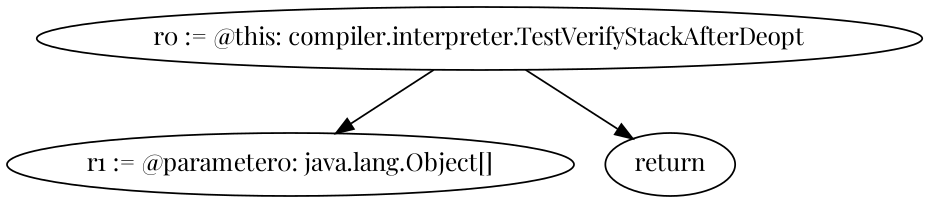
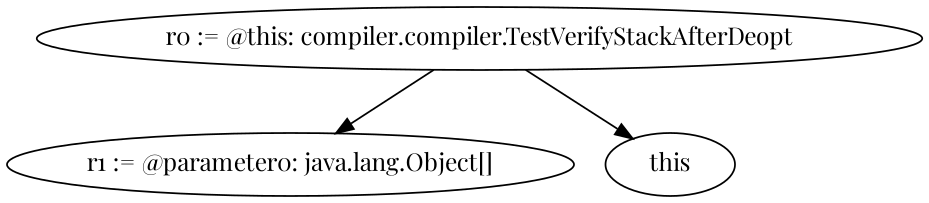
node "r0 := @this: compiler.interpreter.TestVerifyStackAfterDeopt": label "r0 := @this: compiler.interpreter.TestVerifyStackAfterDeopt" -> "r0 := @this: compiler.compiler.TestVerifyStackAfterDeopt"
node "return": label "return" -> "this"
